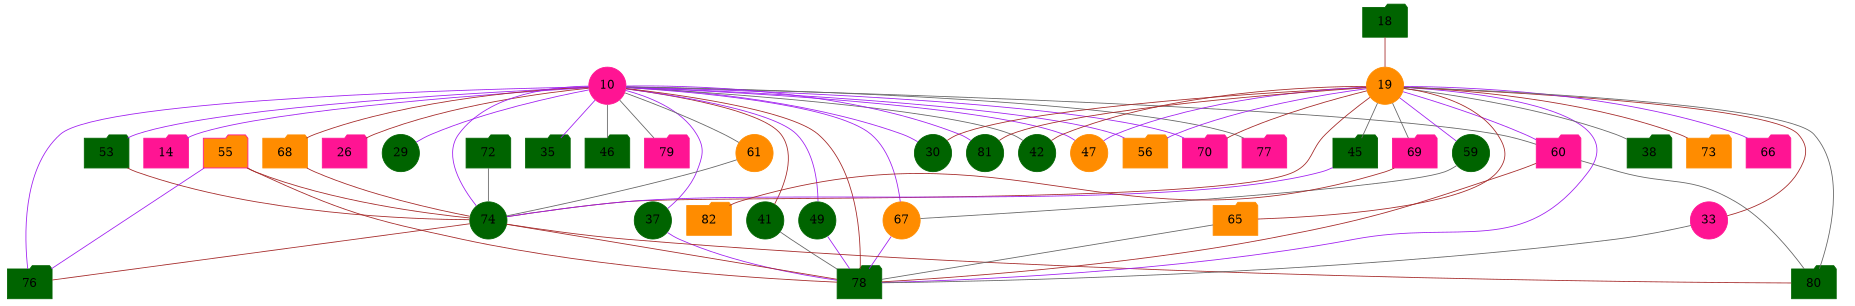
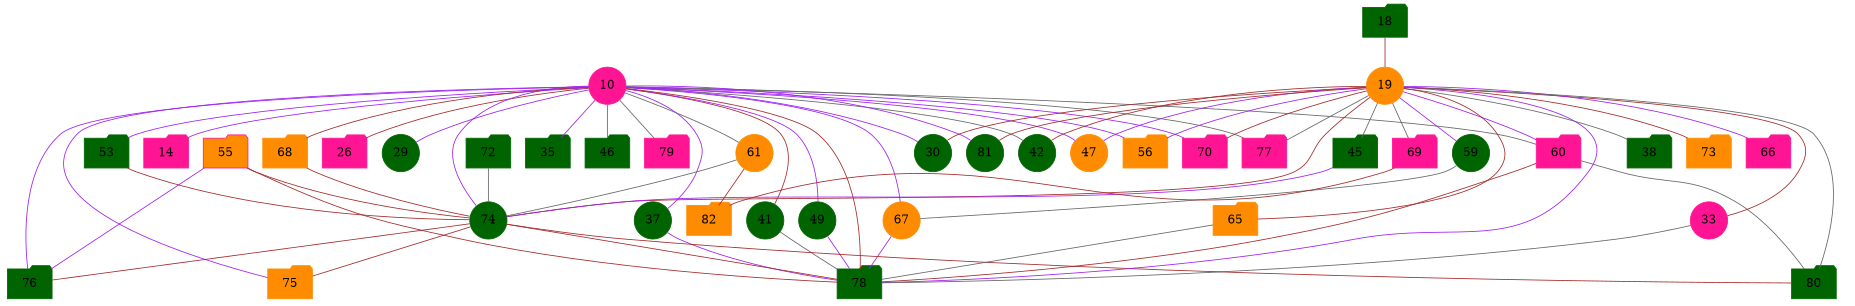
edge "19" -- "77": added
edge "61" -- "82": added
node "75": added
